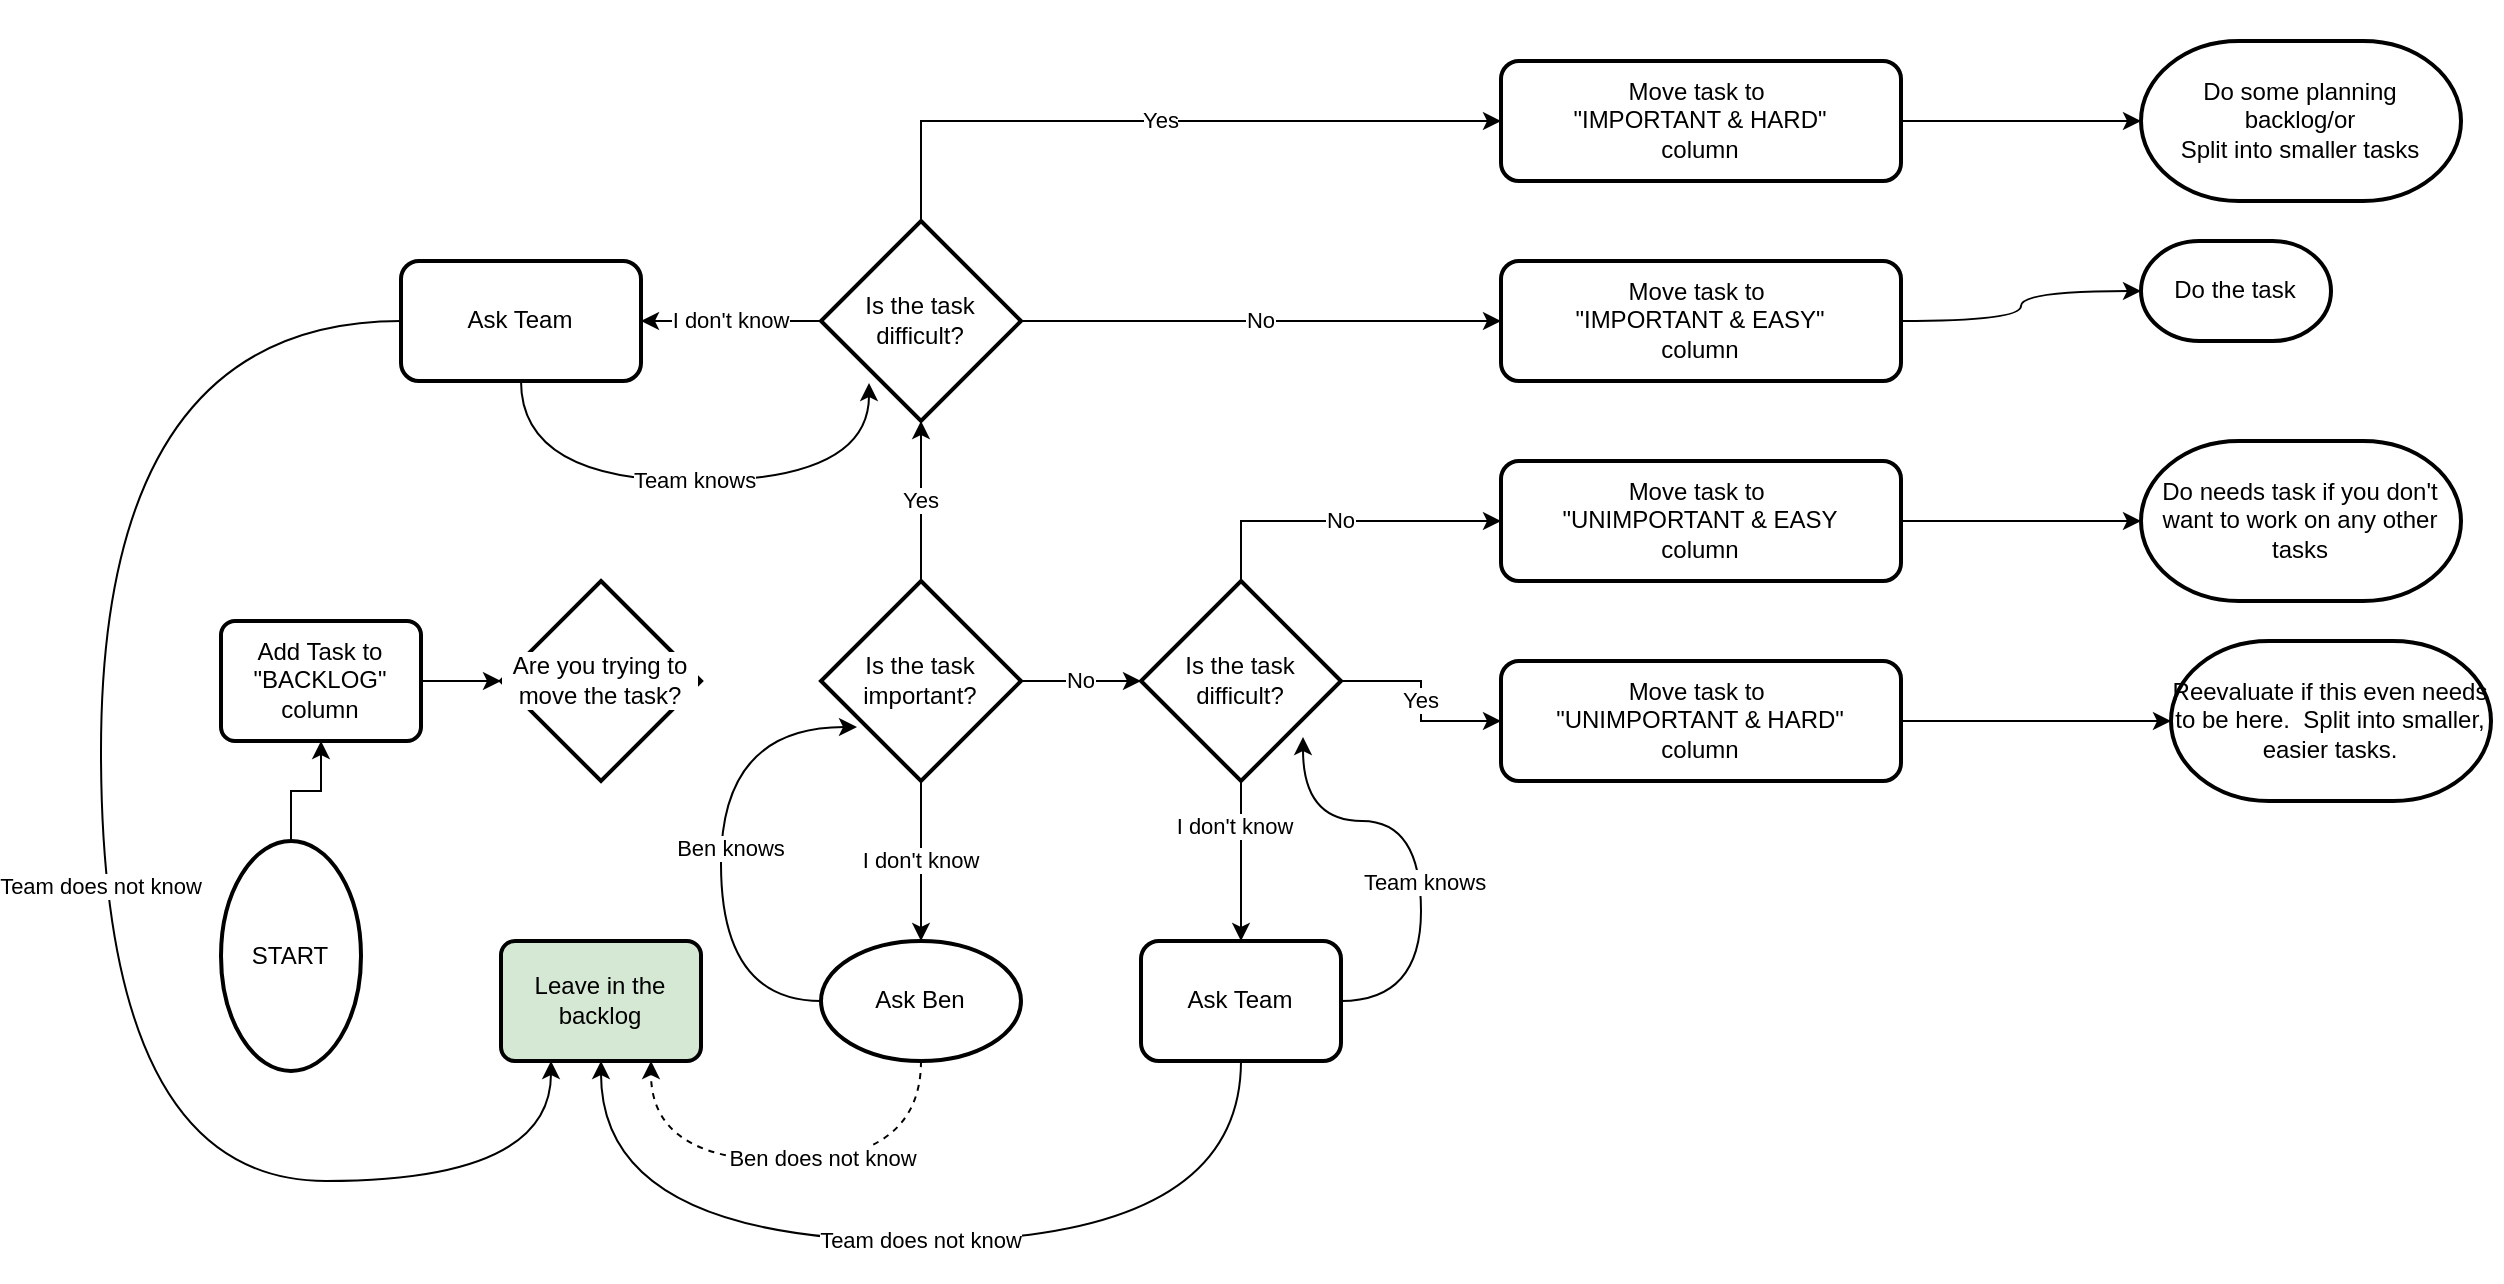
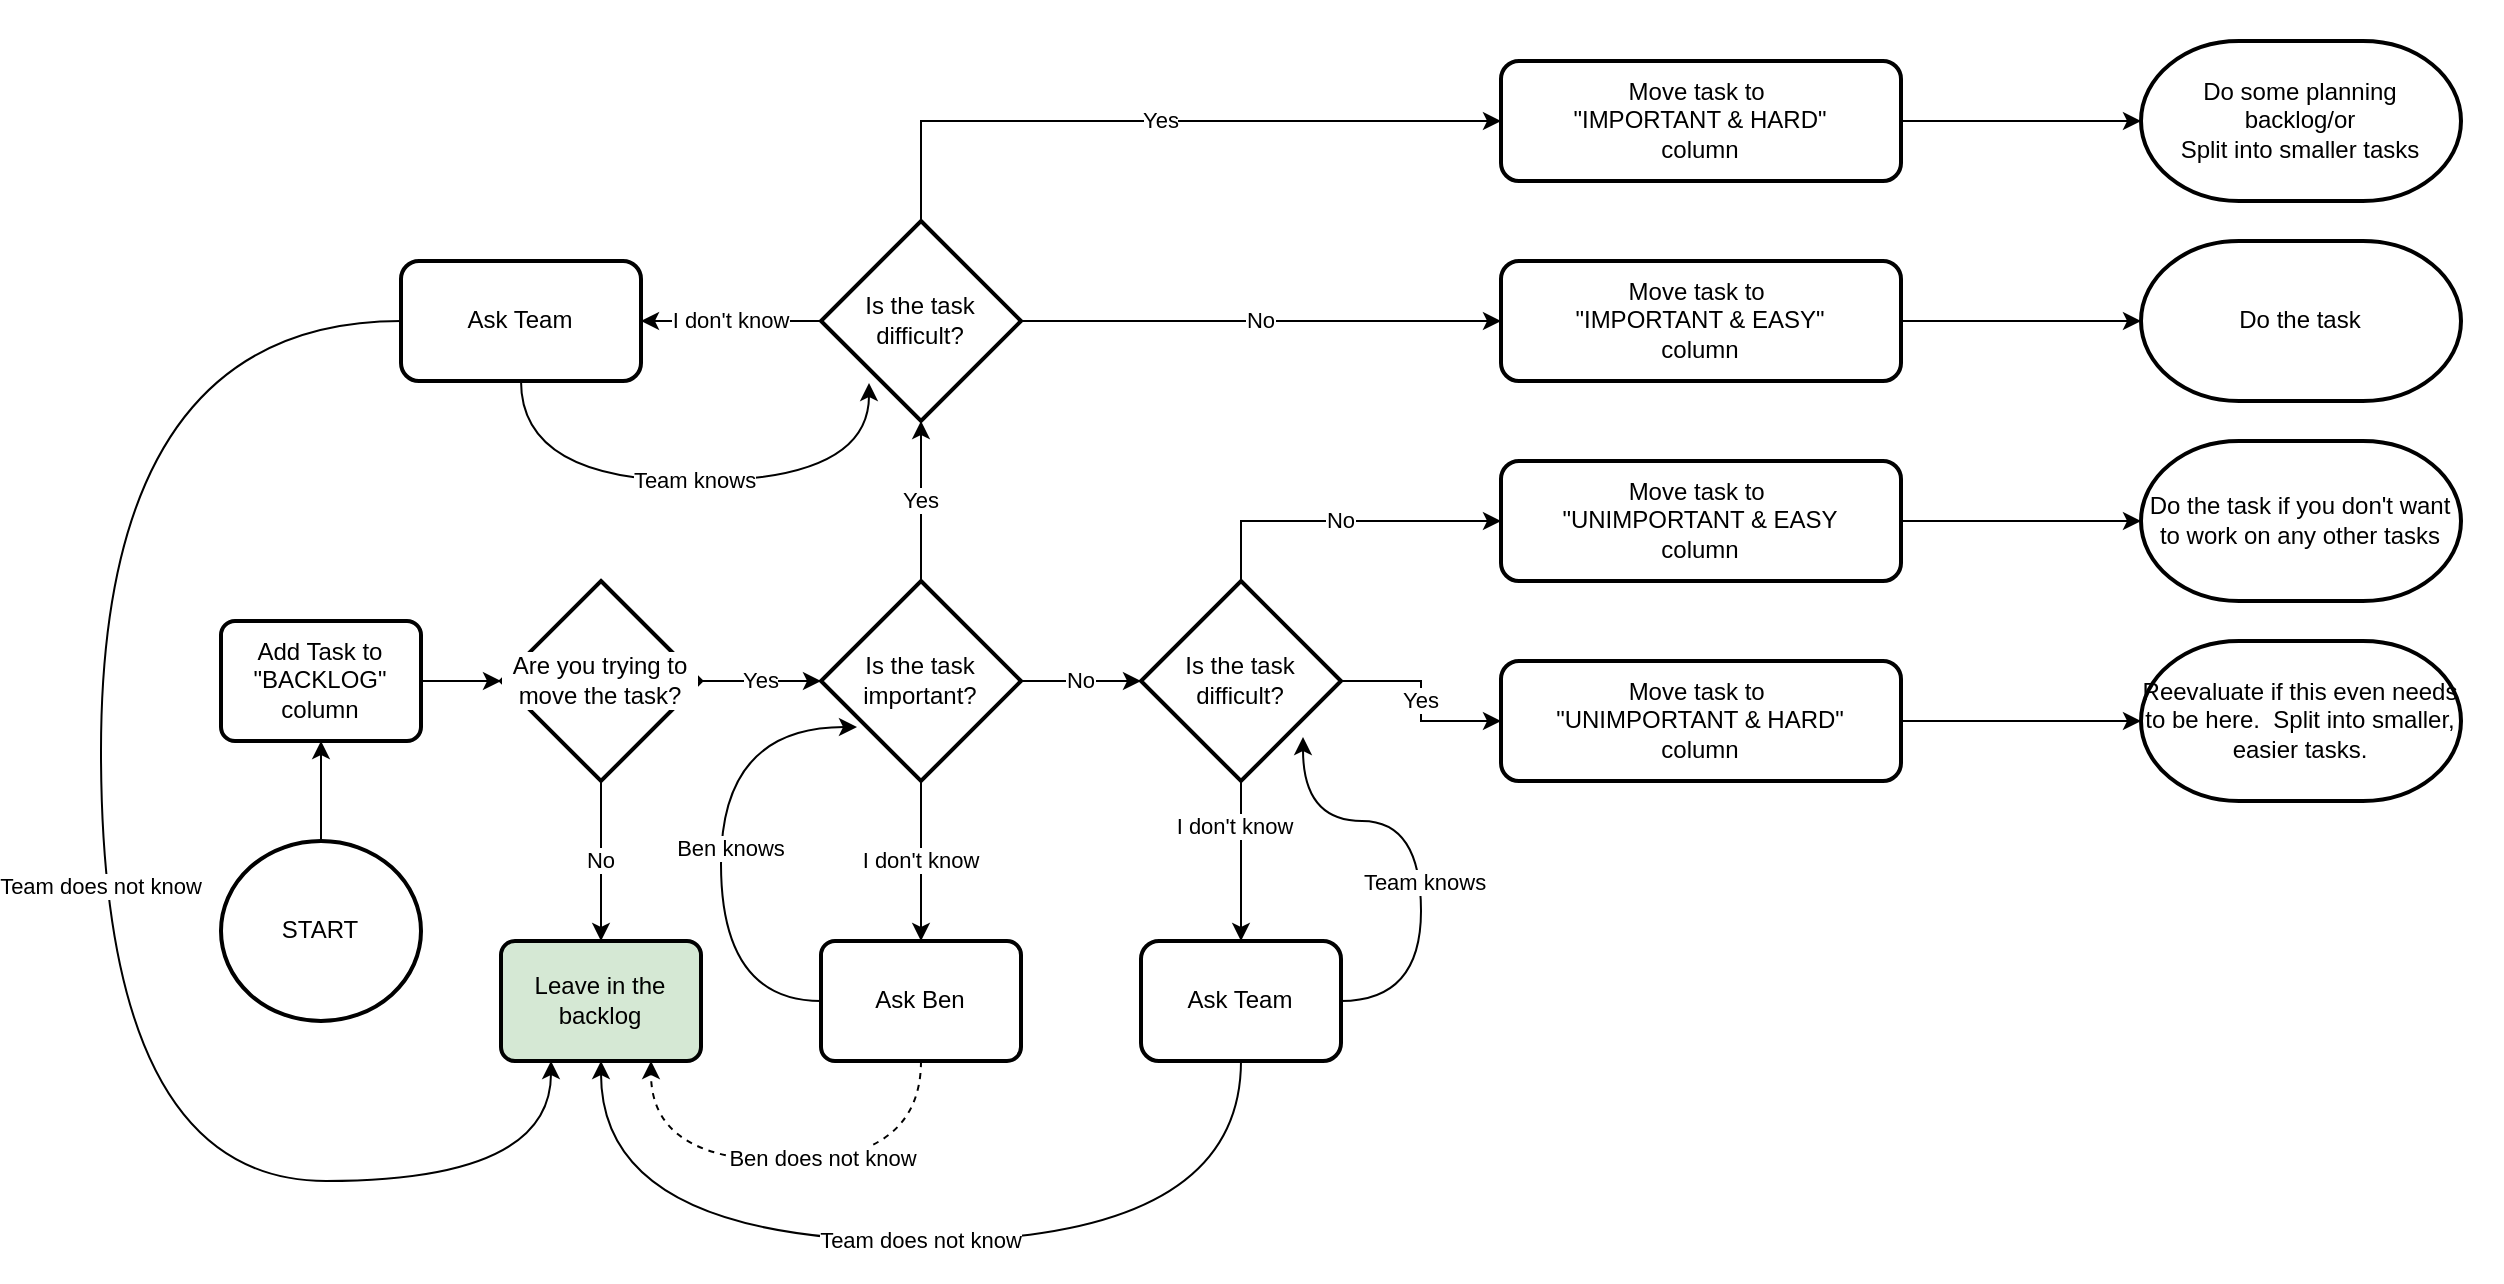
node "Do the task": size 190x100 -> 320x160
node "Do needs task if you don't want to work on any other tasks": label "Do needs task if you don't want to work on any other tasks" -> "Do the task if you don't want to work on any other tasks"
edge "Are you trying to move the task?" -> "Is the task important?": added, label "Yes"
node "Reevaluate if this even needs to be here. Split into smaller, easier tasks.": moved (2331, 721) -> (2301, 721)
edge "Are you trying to move the task?" -> "Leave in the backlog": added, label "No"
node "START": size 140x230 -> 200x180
node "Ask Ben": shape ellipse -> rounded rectangle
